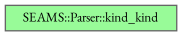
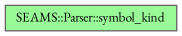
node "SEAMS::Parser::kind_kind": label "SEAMS::Parser::kind_kind" -> "SEAMS::Parser::symbol_kind"
